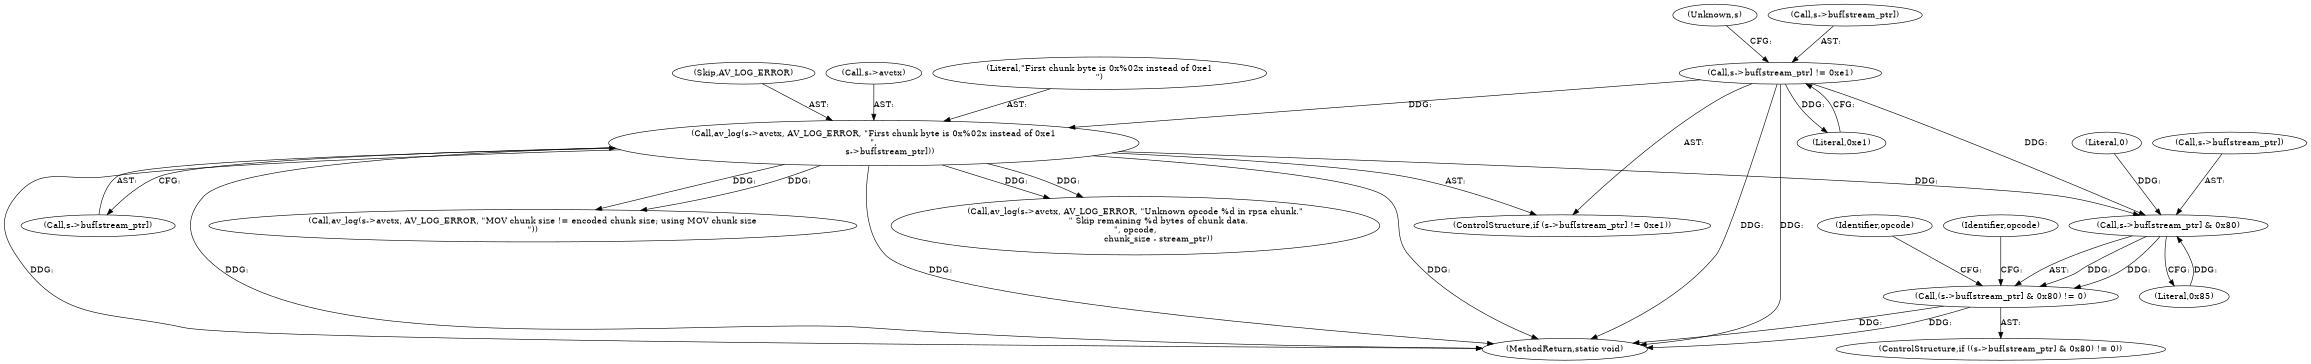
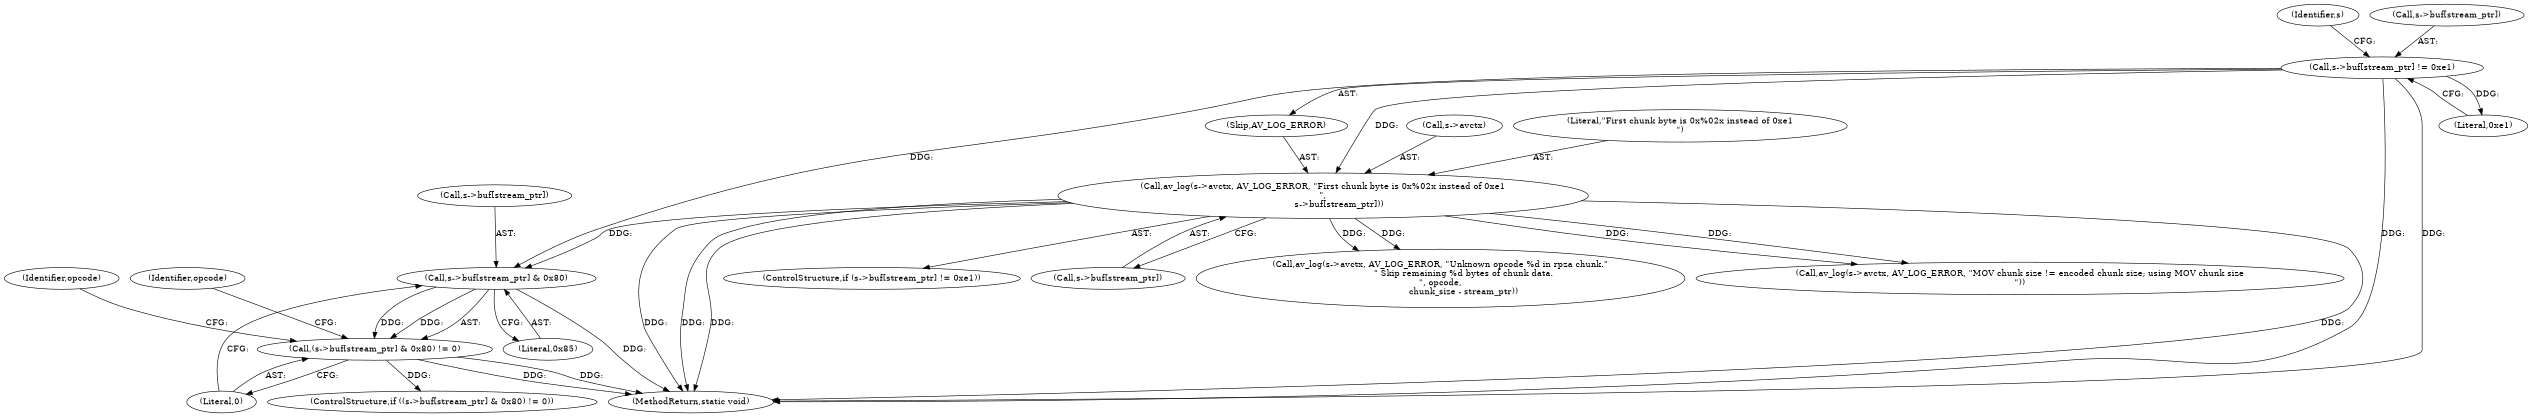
node "(Unknown,s)": label "(Unknown,s)" -> "(Identifier,s)"
edge "(Call,s->buf[stream_ptr] != 0xe1)" -> "(ControlStructure,if (s->buf[stream_ptr] != 0xe1))": now "(Call,s->buf[stream_ptr] != 0xe1)" -> "(Skip,AV_LOG_ERROR)"
edge "(Literal,0)" -> "(Call,s->buf[stream_ptr] & 0x80)": label "DDG: " -> "CFG: "
edge "(Literal,0x85)" -> "(Call,s->buf[stream_ptr] & 0x80)": label "DDG: " -> "AST: "
edge "(Call,(s->buf[stream_ptr] & 0x80) != 0)" -> "(ControlStructure,if ((s->buf[stream_ptr] & 0x80) != 0))": label "AST: " -> "DDG: "
edge "(Call,s->buf[stream_ptr] & 0x80)" -> "(MethodReturn,static void)": added, label "DDG:"
edge "(Literal,0)" -> "(Call,(s->buf[stream_ptr] & 0x80) != 0)": added, label "AST:"
edge "(Call,(s->buf[stream_ptr] & 0x80) != 0)" -> "(Literal,0)": added, label "CFG:"
